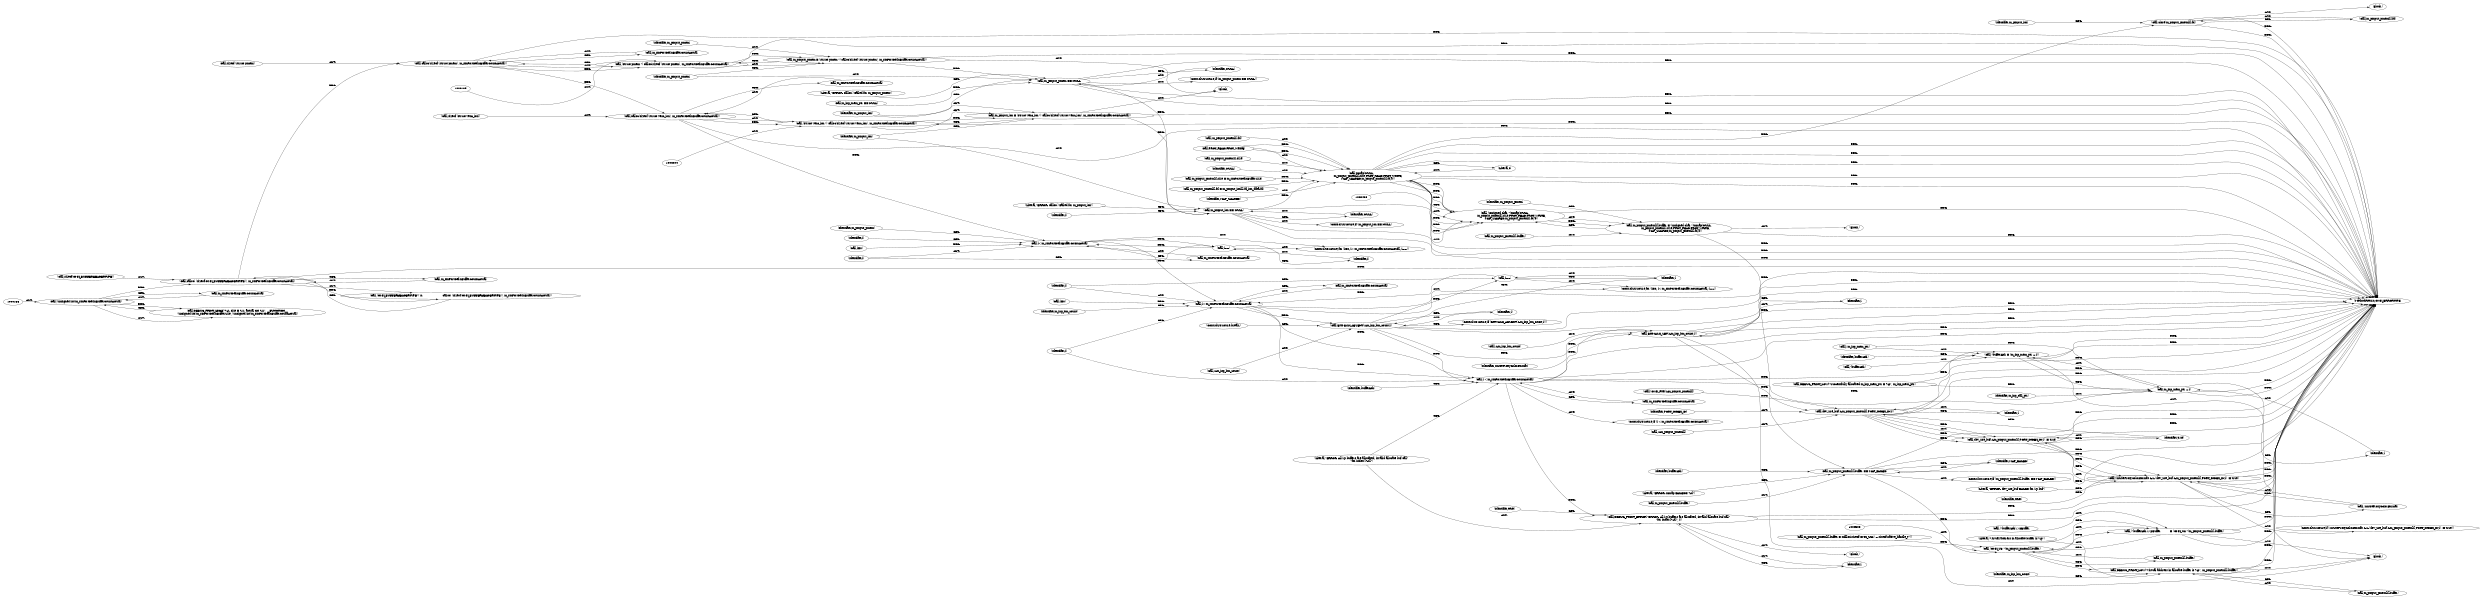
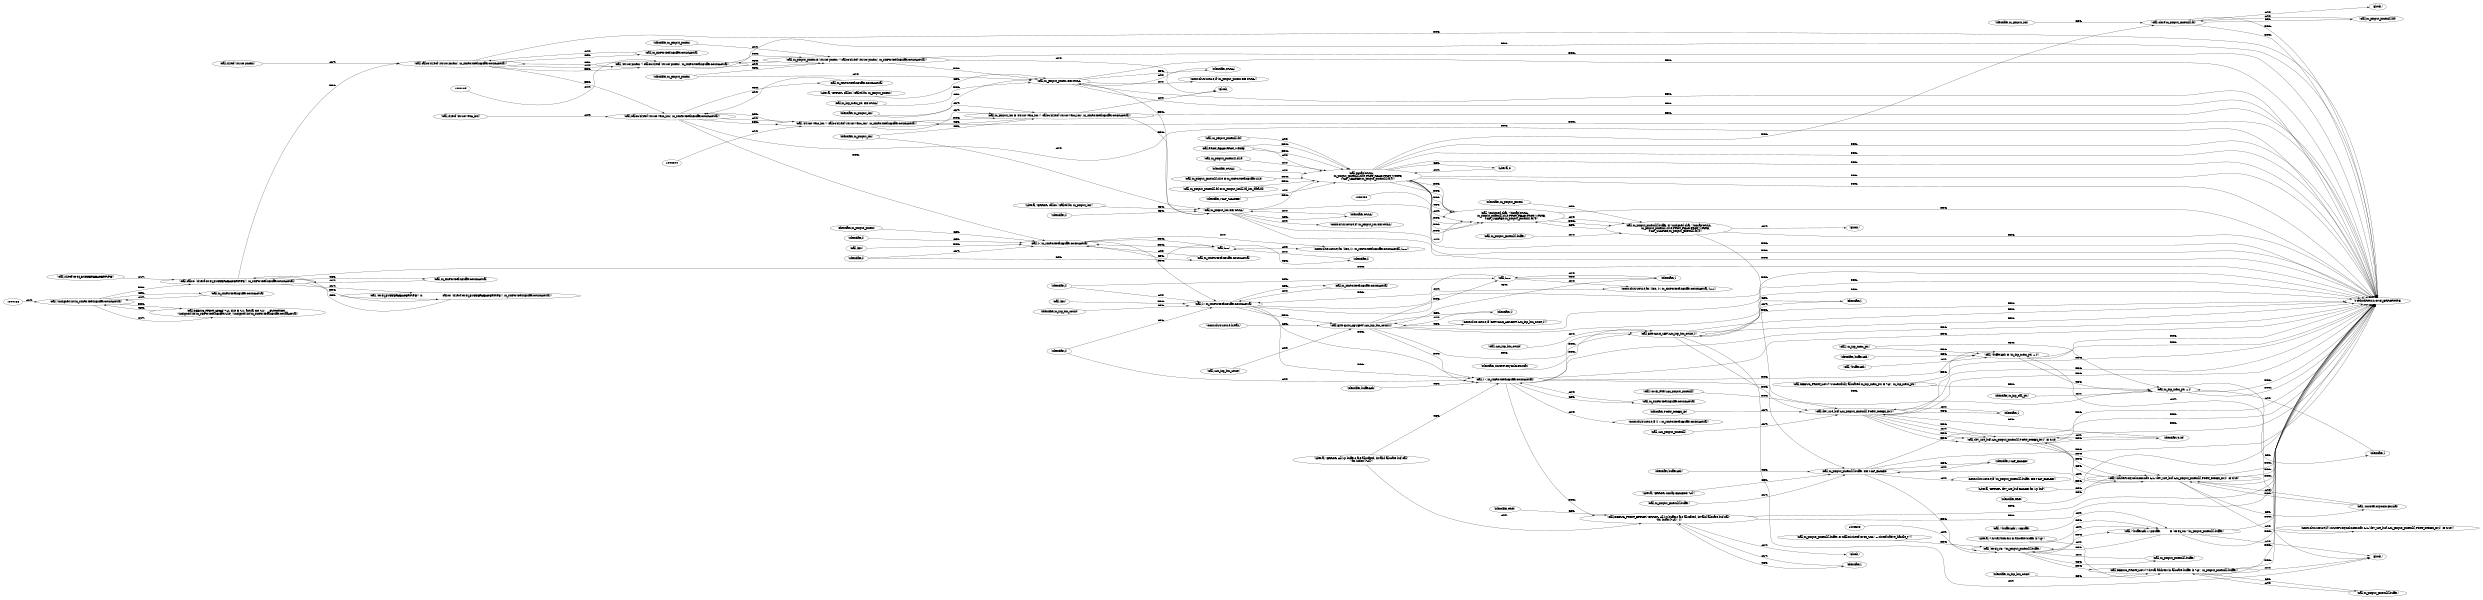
edge "(Call,!m_inp_mem_ptr)" -> "(Call,m_inp_mem_ptr + i)": label "DDG: " -> "CFG: "
edge "(Call,!m_inp_mem_ptr)" -> "(Call,*bufferHdr = (m_inp_mem_ptr + i))": label "AST: " -> "DDG: "
edge "(Call,m_inp_mem_ptr + i)" -> "(Call,*bufferHdr = (m_inp_mem_ptr + i))": removed, label "AST:"
